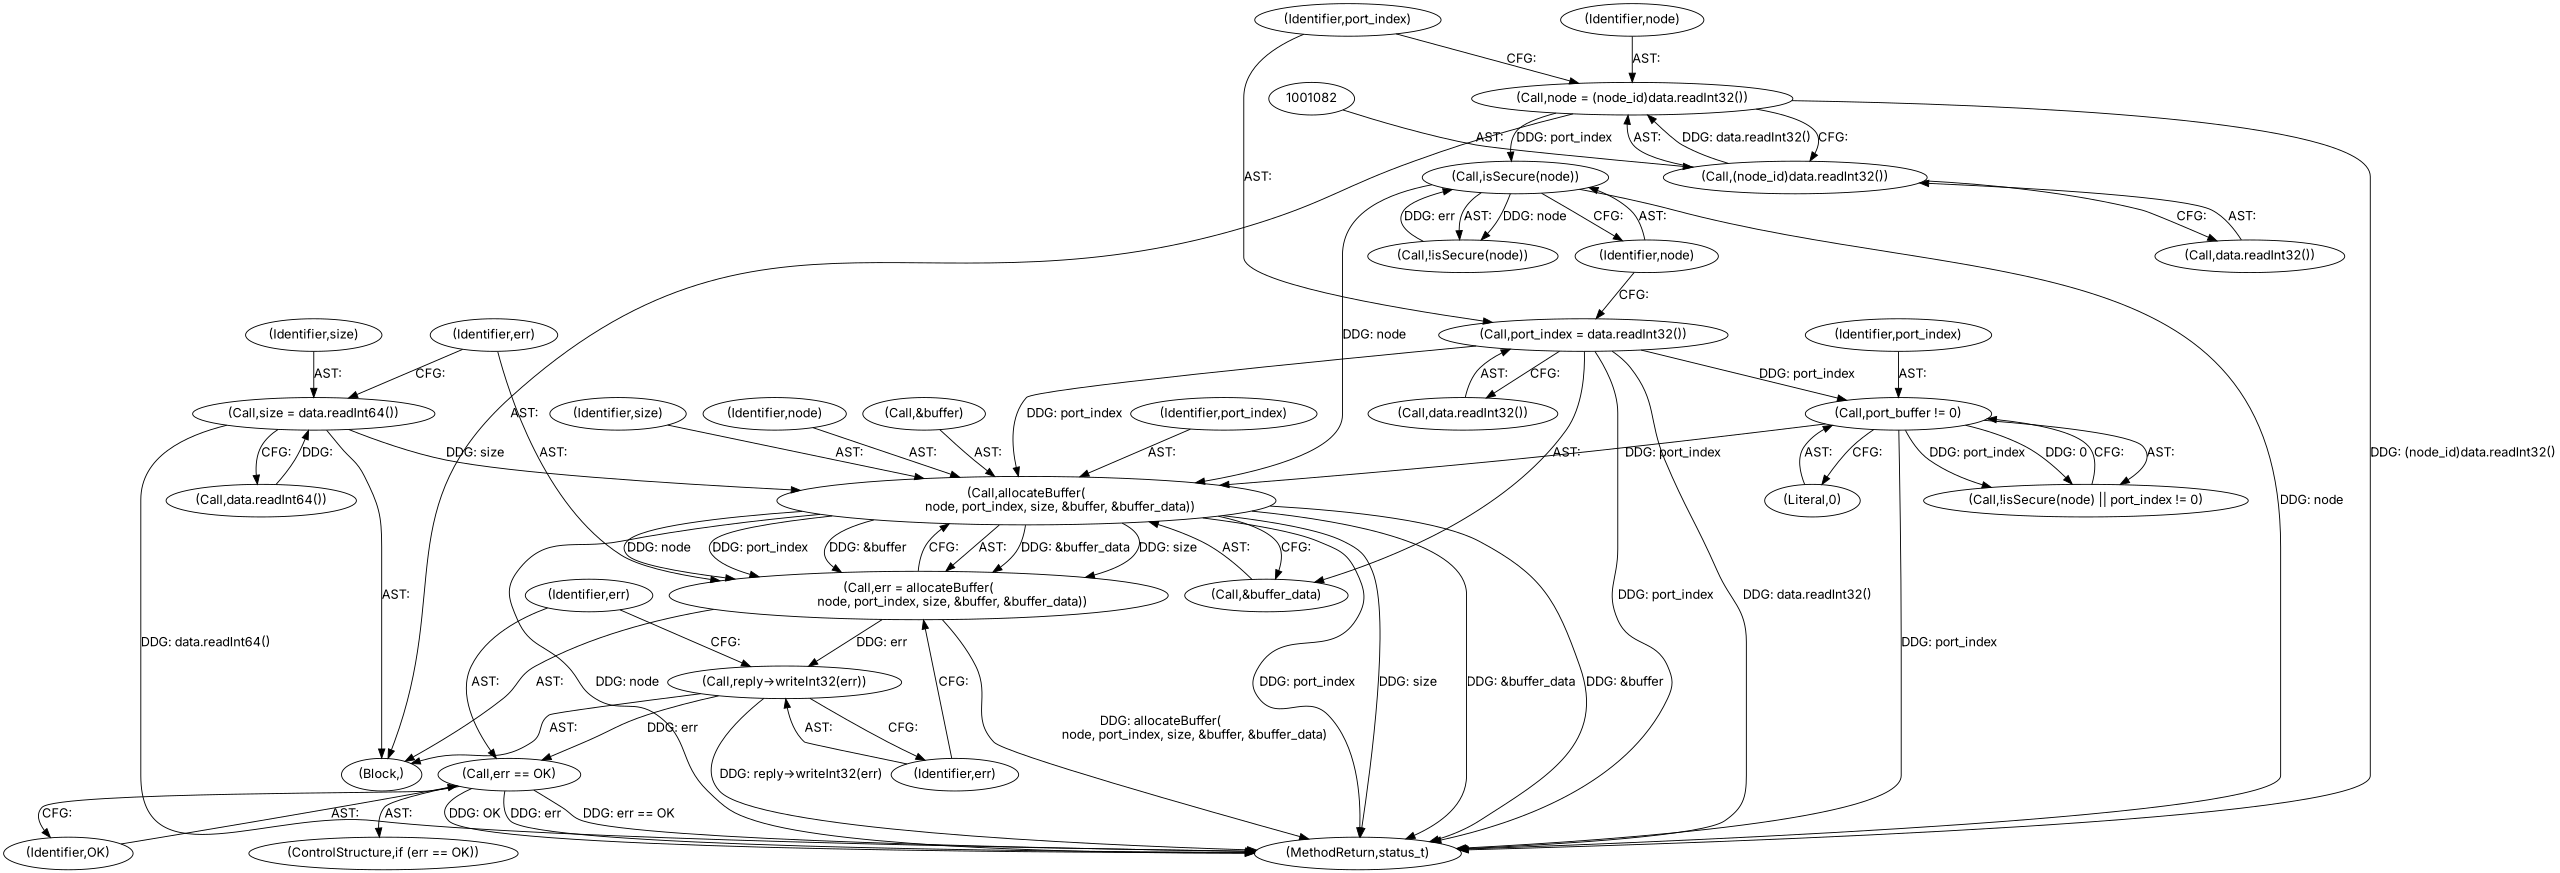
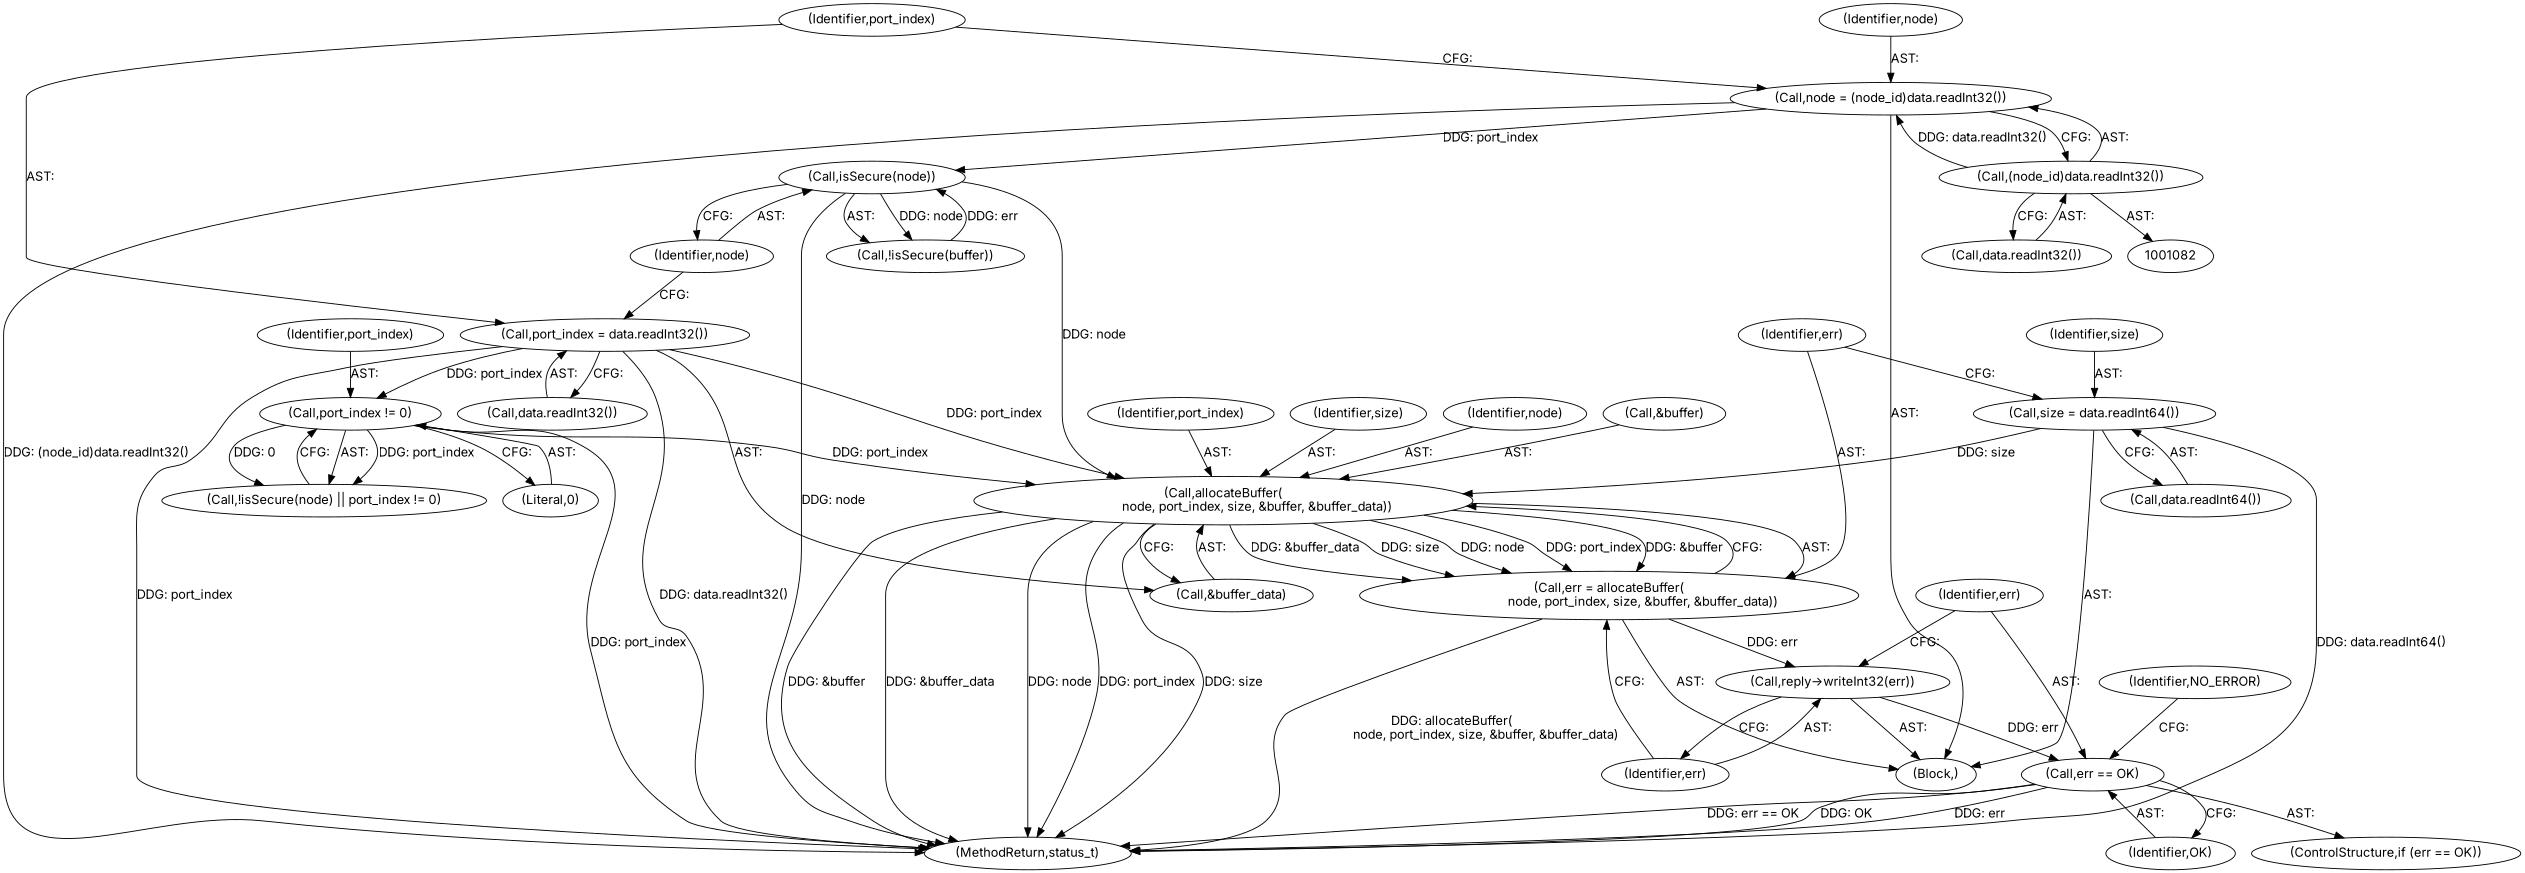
edge "1001082" -> "(Call,(node_id)data.readInt32())": reversed
node "(Call,!isSecure(node))": label "(Call,!isSecure(node))" -> "(Call,!isSecure(buffer))"
node "(Call,port_buffer != 0)": label "(Call,port_buffer != 0)" -> "(Call,port_index != 0)"
edge "(Call,data.readInt64())" -> "(Call,size = data.readInt64())": label "DDG: " -> "AST: "
node "(Identifier,NO_ERROR)": added
edge "(Call,reply->writeInt32(err))" -> "(MethodReturn,status_t)": removed, label "DDG: reply->writeInt32(err)"
